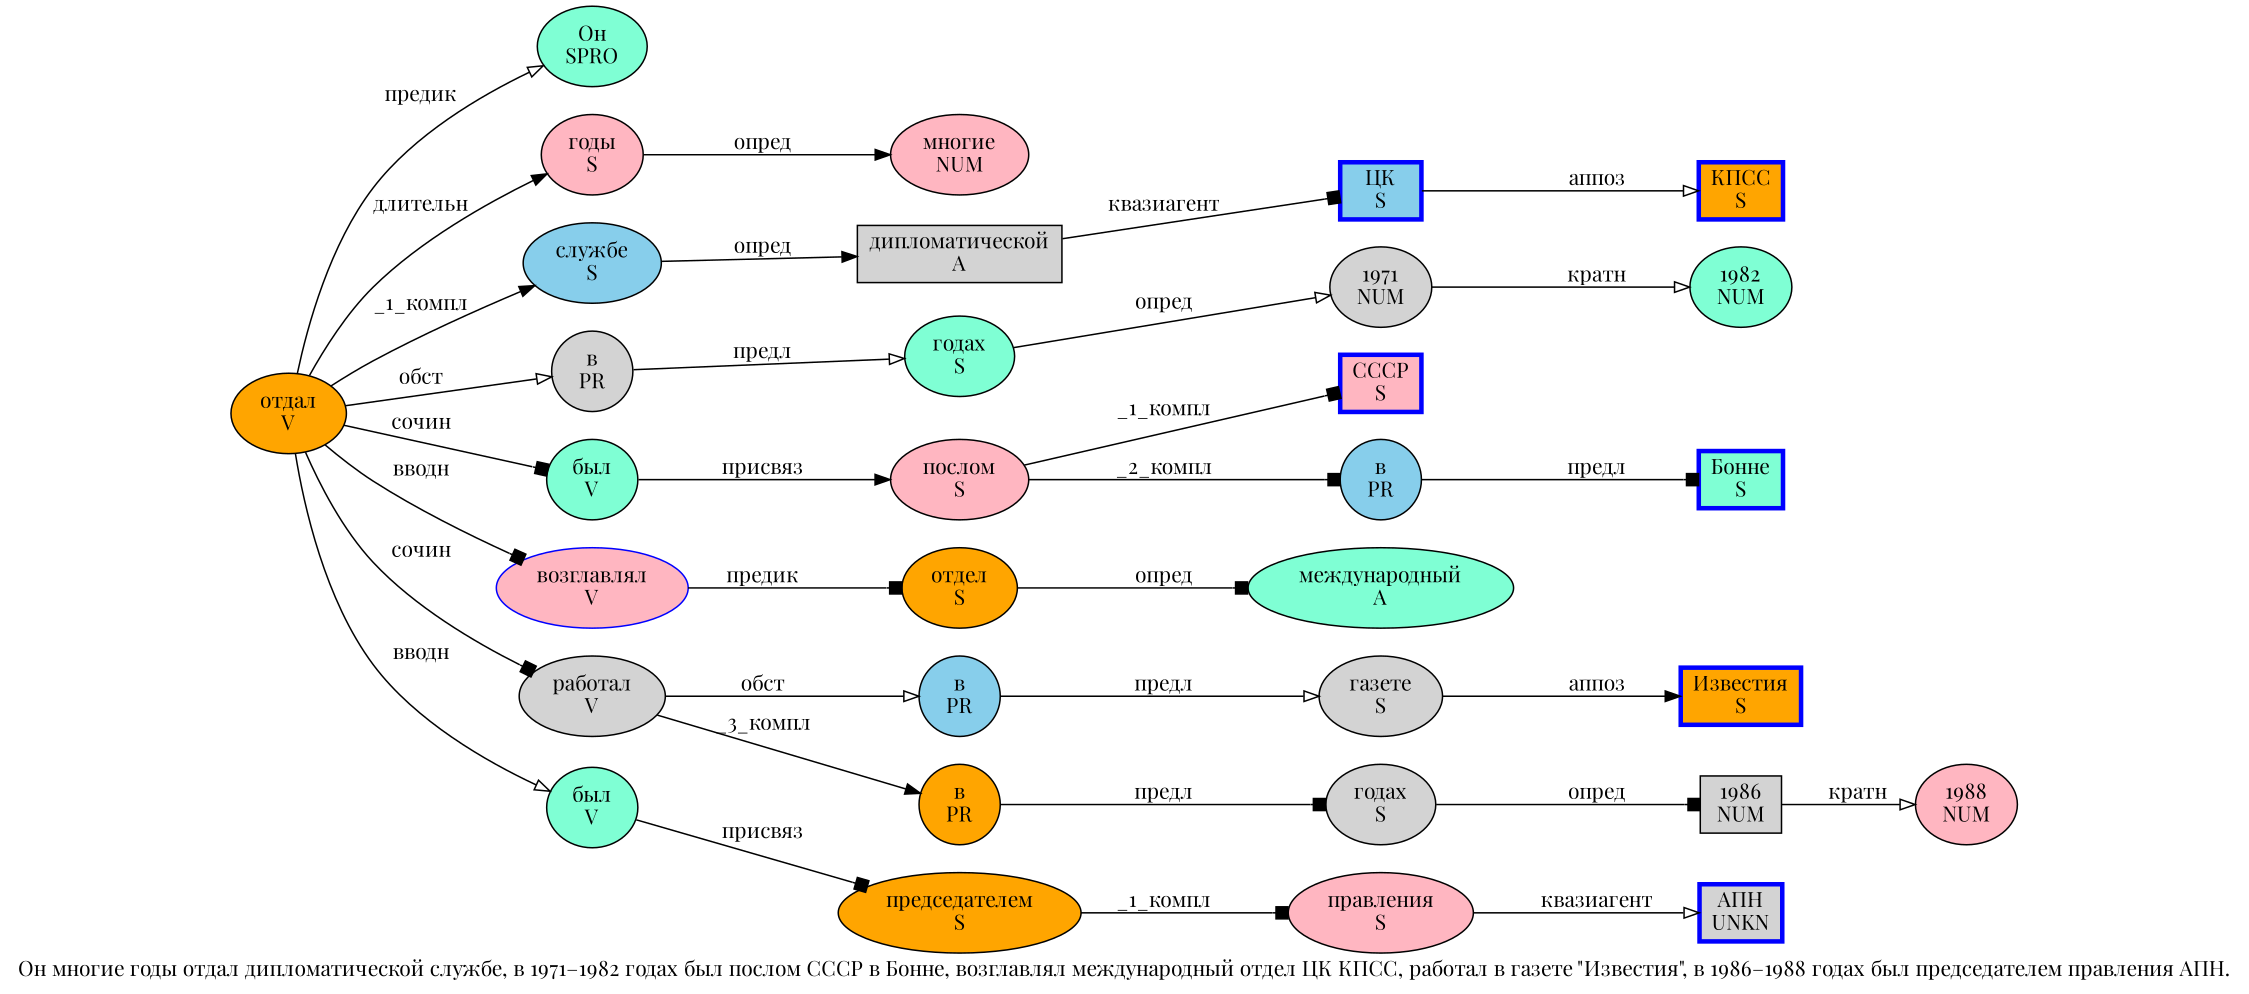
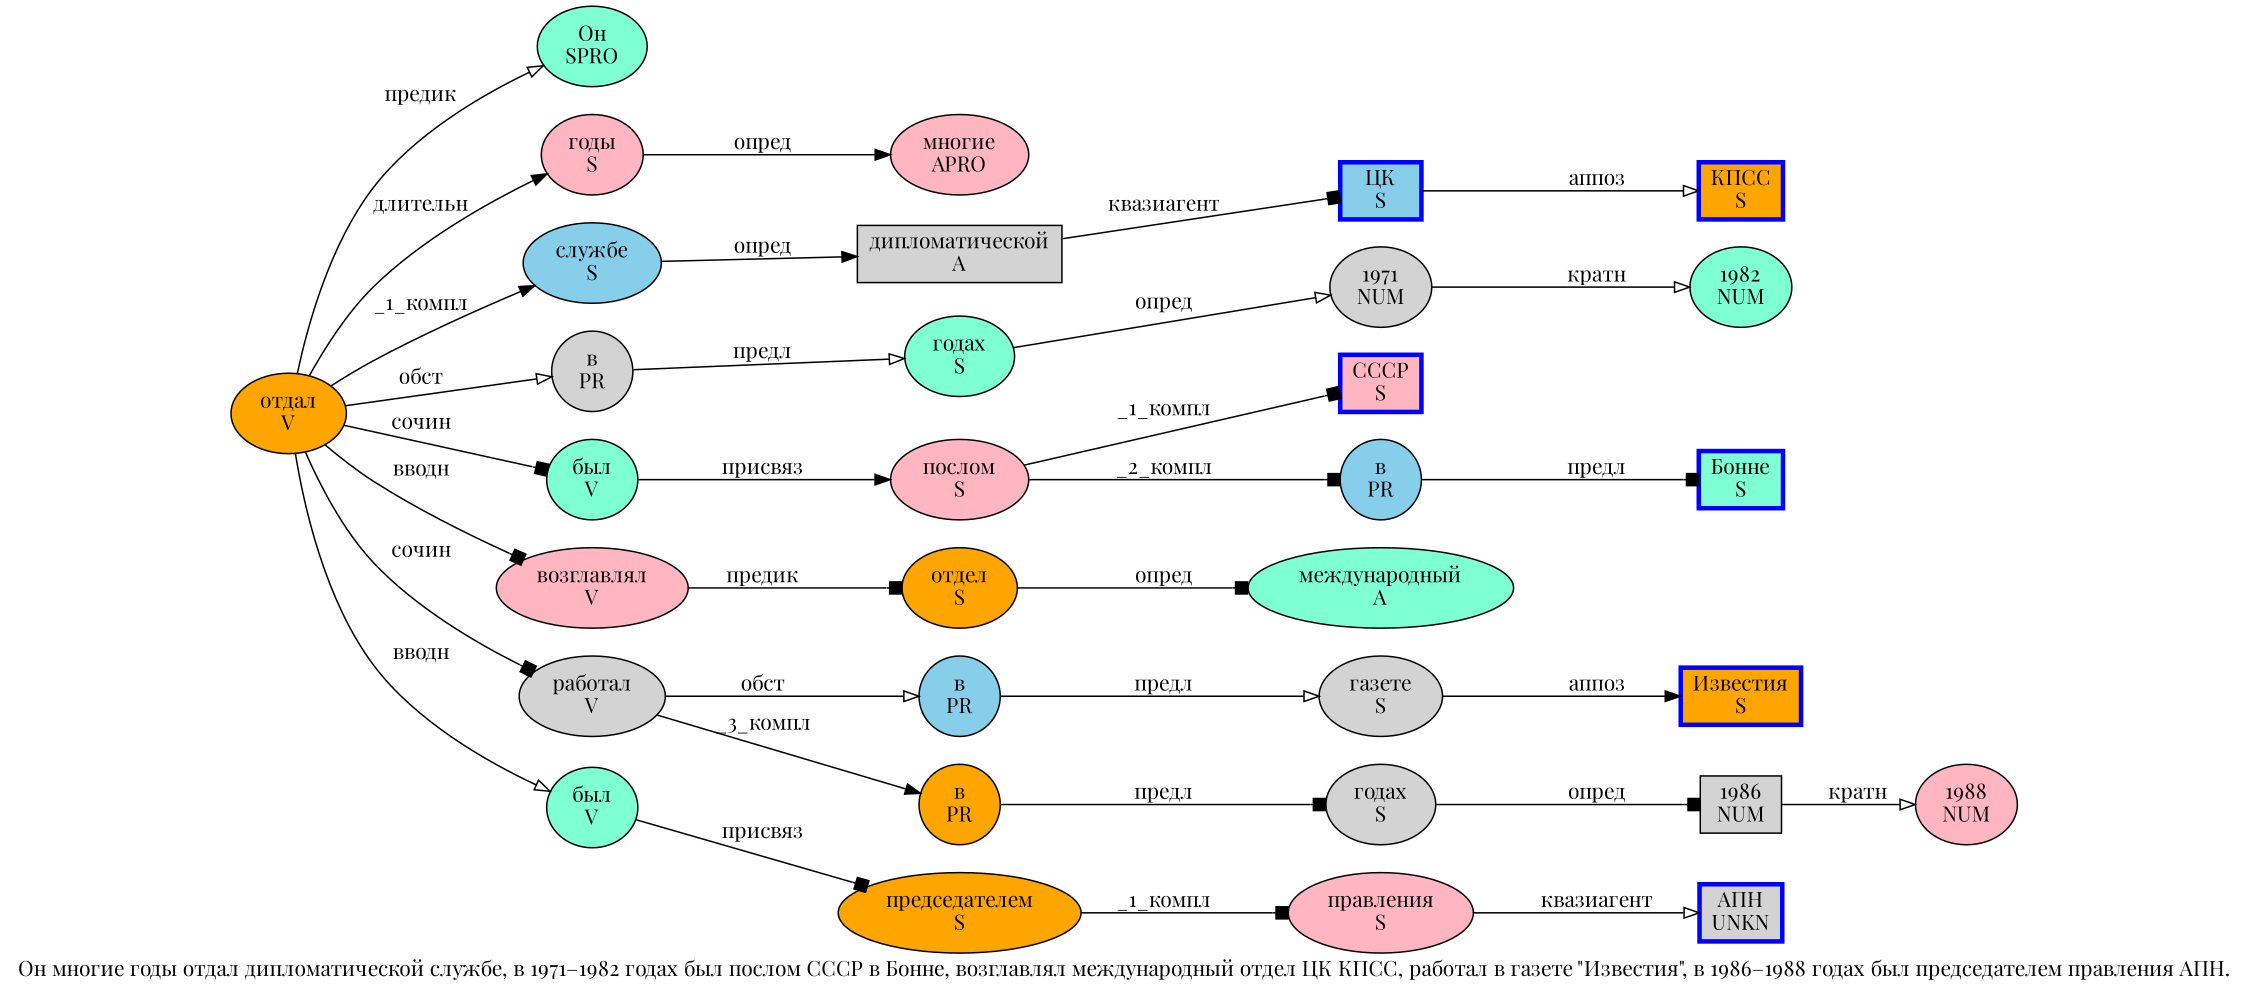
node "многие NUM": label "многие NUM" -> "многие APRO"
node "возглавлял V": color blue -> black
